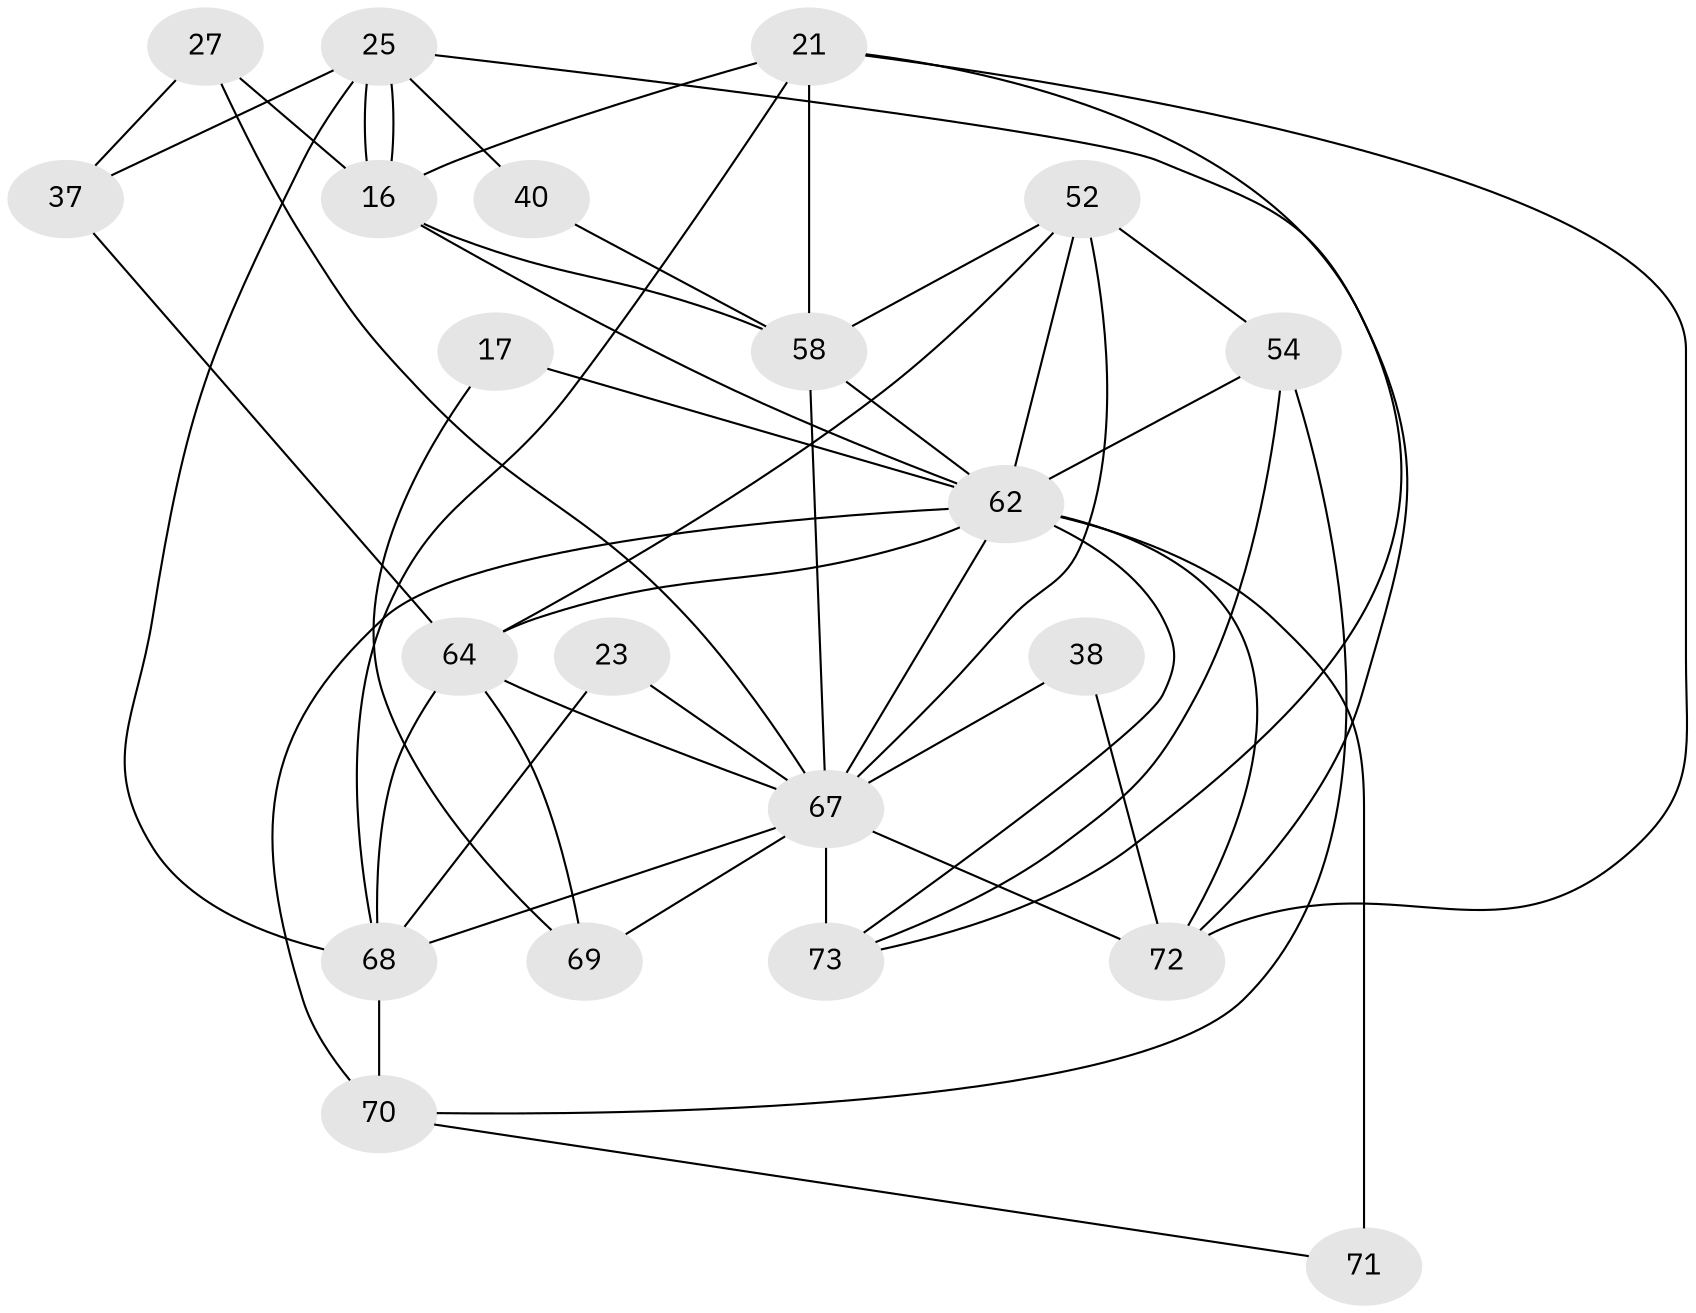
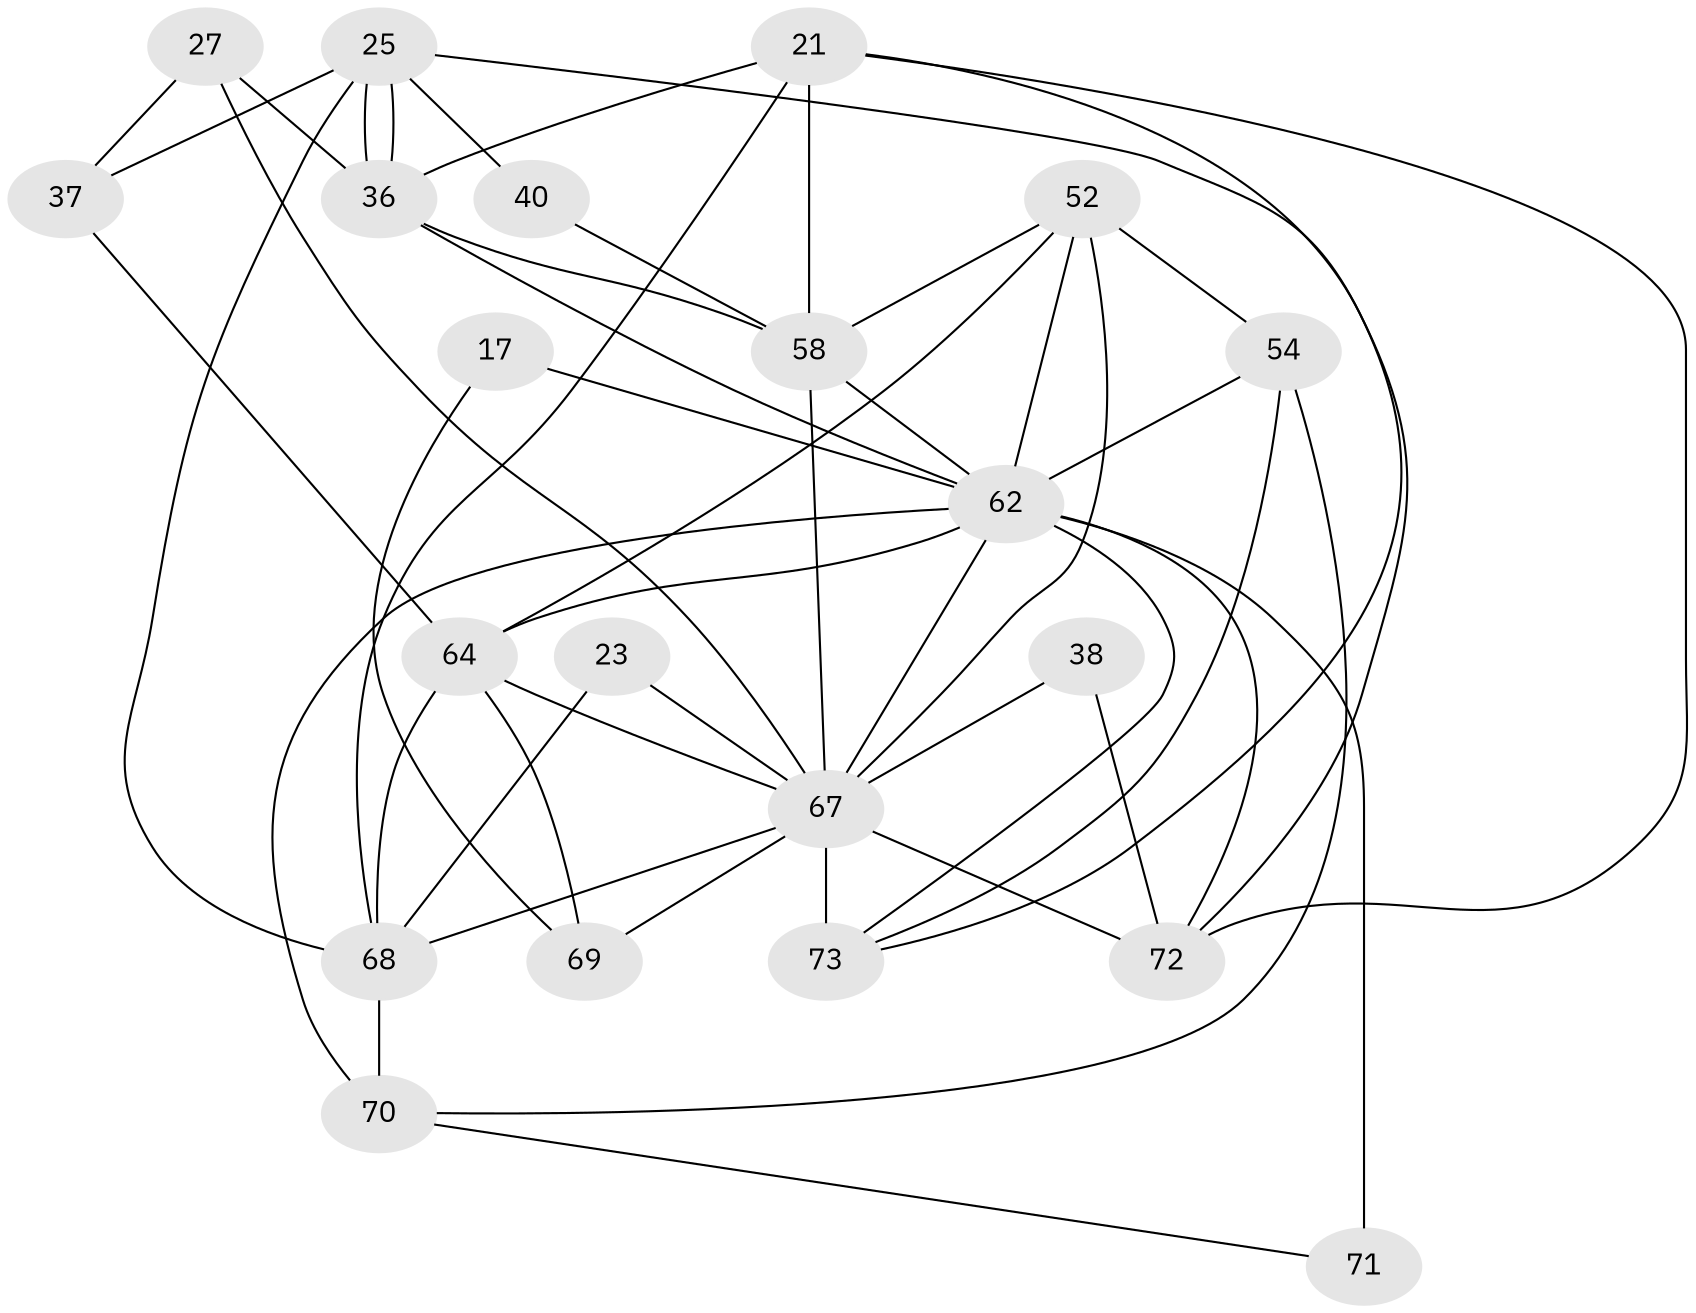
node "16": label "16" -> "36"
